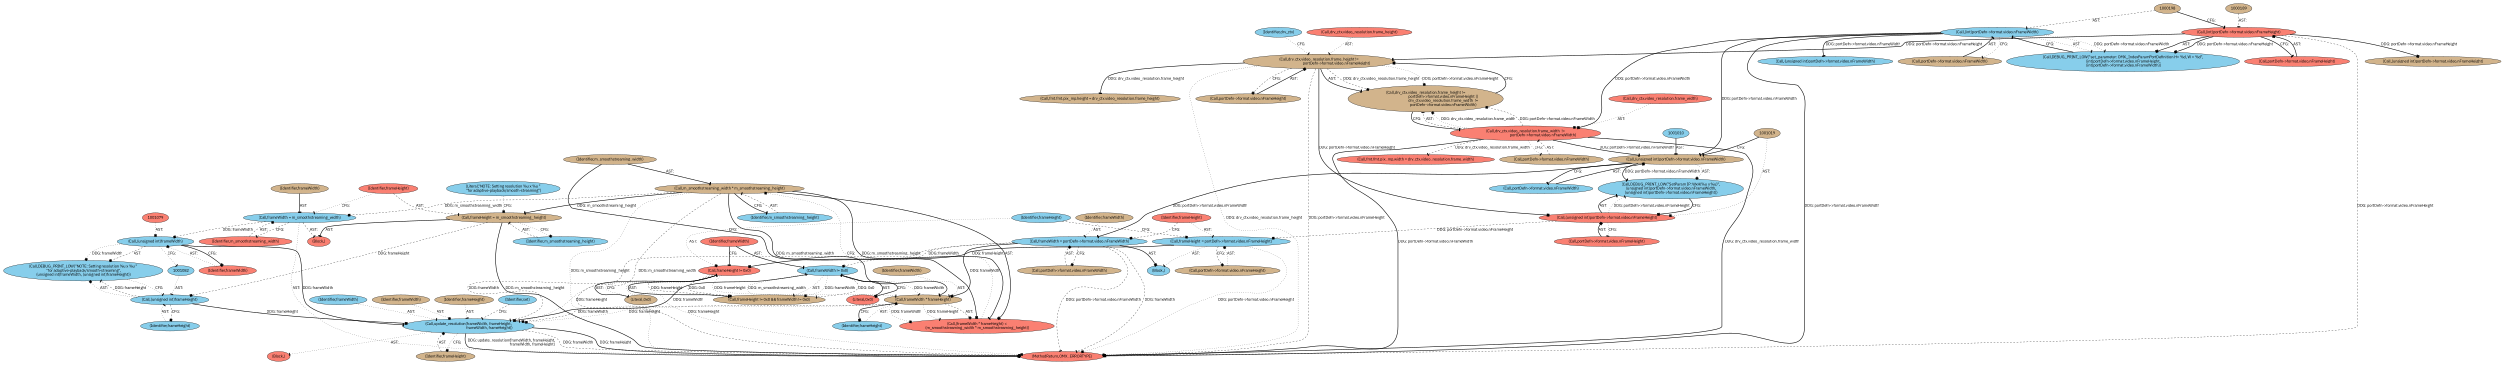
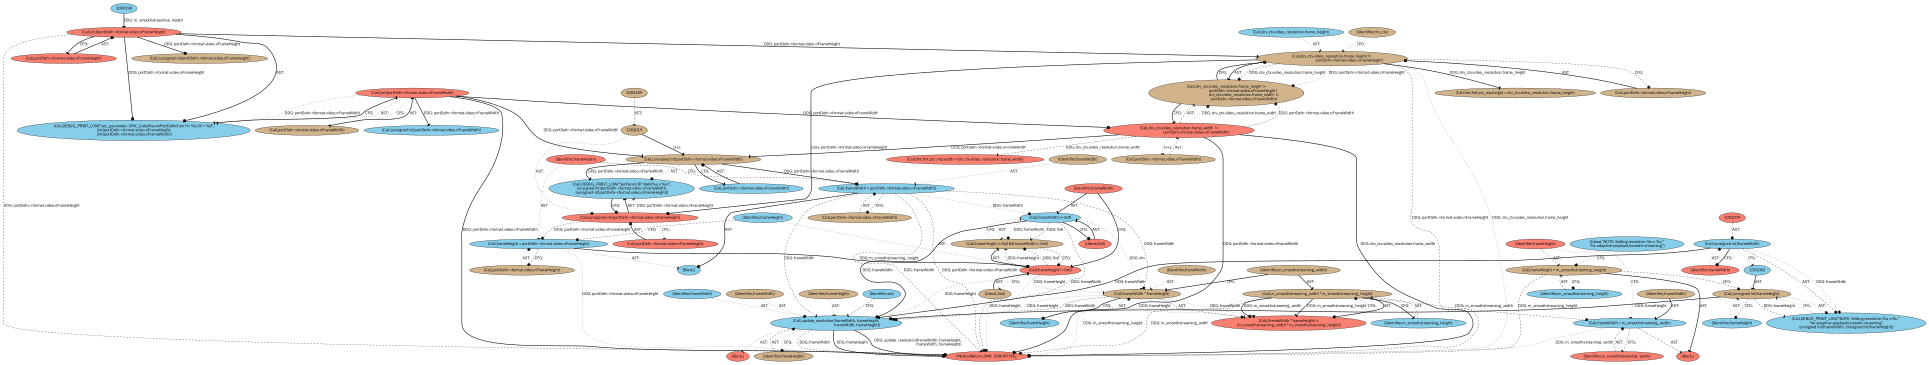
node "1000198": fillcolor tan -> skyblue
edge "1000198" -> "(Call,(int)portDefn->format.video.nFrameWidth)": removed, label "AST:"
edge "1000198" -> "(Call,(int)portDefn->format.video.nFrameHeight)": label "CFG: " -> "DDG: m_smoothstreaming_height"
edge "1000189" -> "(Call,(int)portDefn->format.video.nFrameHeight)": now "1000189" -> "1001019"
node "(Identifier,drv_ctx)": fillcolor skyblue -> tan
node "(Call,drv_ctx.video_resolution.frame_height)": fillcolor salmon -> skyblue
node "(Call,(int)portDefn->format.video.nFrameWidth)": fillcolor skyblue -> salmon
node "(Call,drv_ctx.video_resolution.frame_width)": removed
node "1001010": removed
edge "(Call,m_smoothstreaming_width * m_smoothstreaming_height)" -> "(Call,frameHeight = m_smoothstreaming_height)": removed, label "DDG: m_smoothstreaming_height"
edge "1001079" -> "(Call,(unsigned int)frameWidth)": style dotted -> dashed
edge "(Call,frameWidth = m_smoothstreaming_width)" -> "(Call,(unsigned int)frameWidth)": removed, label "DDG: frameWidth"
edge "(Call,frameWidth = portDefn->format.video.nFrameWidth)" -> "(Call,frameWidth * frameHeight)": style bold -> dashed
edge "(Call,frameHeight != 0x0 && frameWidth != 0x0)" -> "(Call,frameHeight != 0x0)": added, label "CFG:"
edge "(Call,frameHeight = m_smoothstreaming_height)" -> "(Call,(unsigned int)frameHeight)": label "DDG: frameHeight" -> "CFG: "
edge "(Call,frameHeight = portDefn->format.video.nFrameHeight)" -> "(Call,frameHeight != 0x0)": label "DDG: frameHeight" -> "DDG: m_smoothstreaming_height"
edge "(Call,frameWidth = portDefn->format.video.nFrameWidth)" -> "(Call,frameWidth != 0x0)": style dashed -> dotted
edge "1001082" -> "(Call,(unsigned int)frameHeight)": style dotted -> bold
edge "(Call,frameWidth = m_smoothstreaming_width)" -> "(MethodReturn,OMX_ERRORTYPE)": label "AST: " -> "DDG: m_smoothstreaming_width"
edge "(Call,frameHeight != 0x0 && frameWidth != 0x0)" -> "(Call,frameWidth != 0x0)": label "DDG: m_smoothstreaming_width" -> "CFG: "
edge "(Call,frameWidth != 0x0)" -> "(Call,frameWidth * frameHeight)": label "DDG: frameWidth" -> "DDG: drv"
edge "(Call,frameWidth != 0x0)" -> "(MethodReturn,OMX_ERRORTYPE)": added, label "DDG: frameWidth"
node "(Call,(unsigned int)frameHeight)": fillcolor skyblue -> tan
edge "(Call,frameHeight = m_smoothstreaming_height)" -> "(MethodReturn,OMX_ERRORTYPE)": style bold -> dashed
